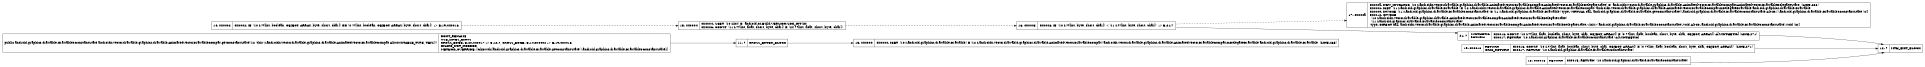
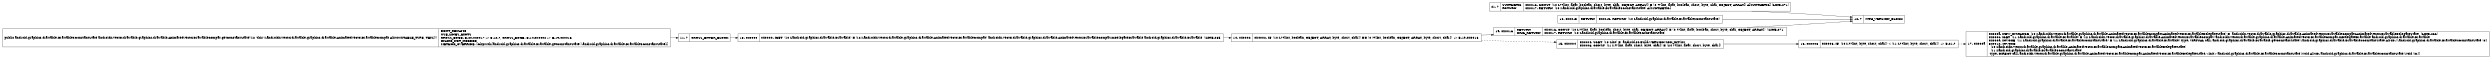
edge "15: 0x0004" -> "16: 0x0008": style dashed -> solid
edge "16: 0x0008" -> "21: ?": removed
edge "14: 0x0002" -> "19: 0x0016": added
edge "13: 0x0000" -> "14: 0x0002": added
node "12: ?": text "MTH_EXIT_BLOCK" -> "MTH_VERSION_BLOCK"
